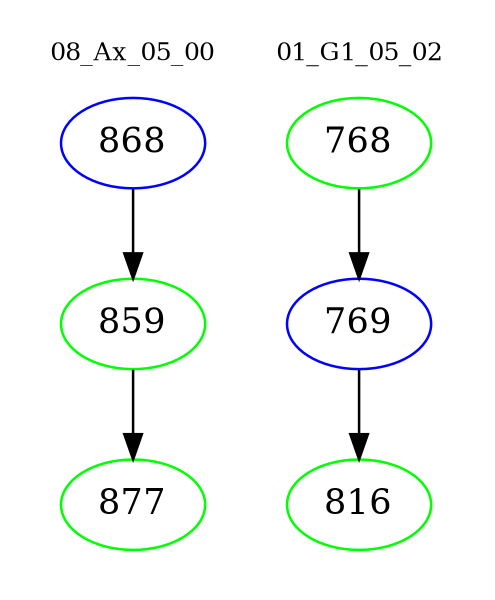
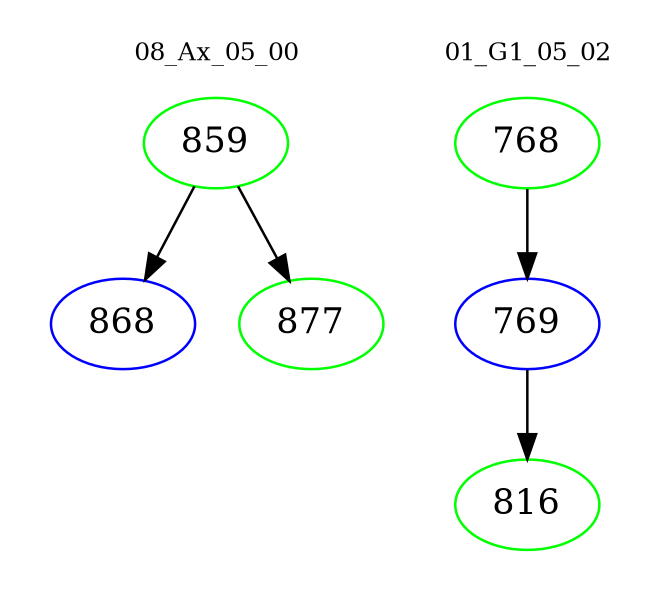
edge "868" -> "859": reversed
